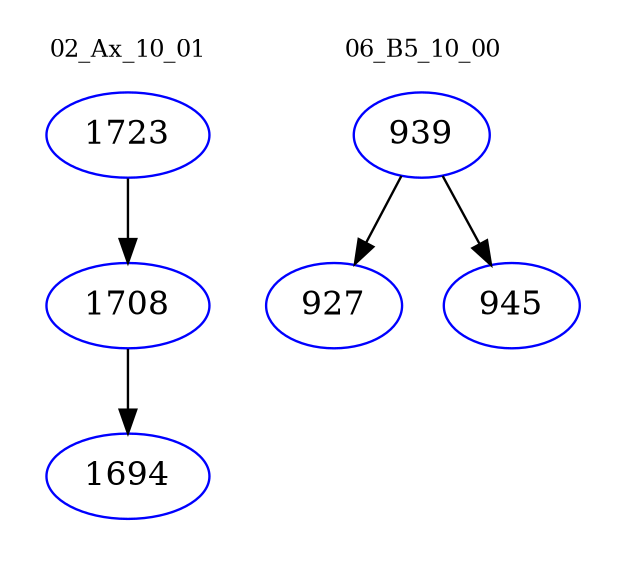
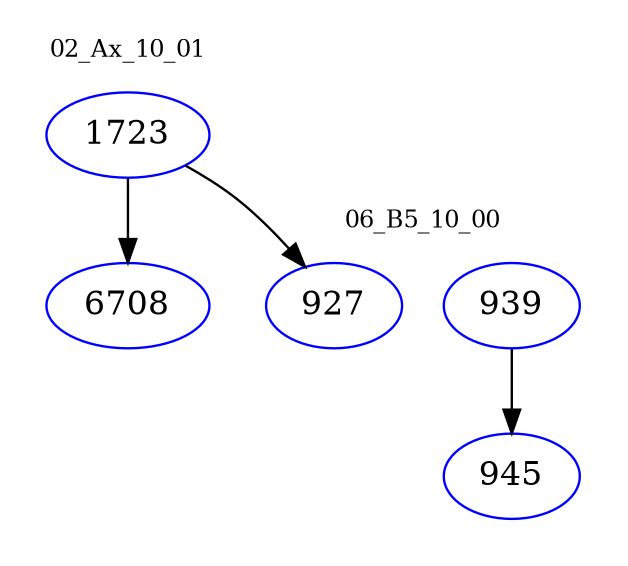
edge "939" -> "927": now "1723" -> "927"
node "1708": label "1708" -> "6708"
node "1694": removed
